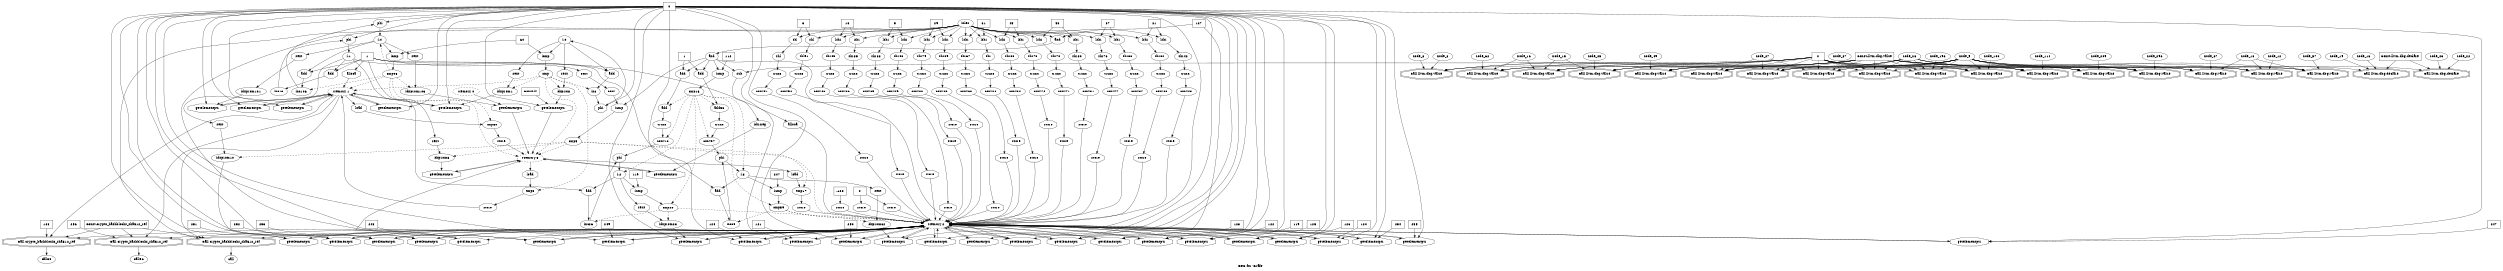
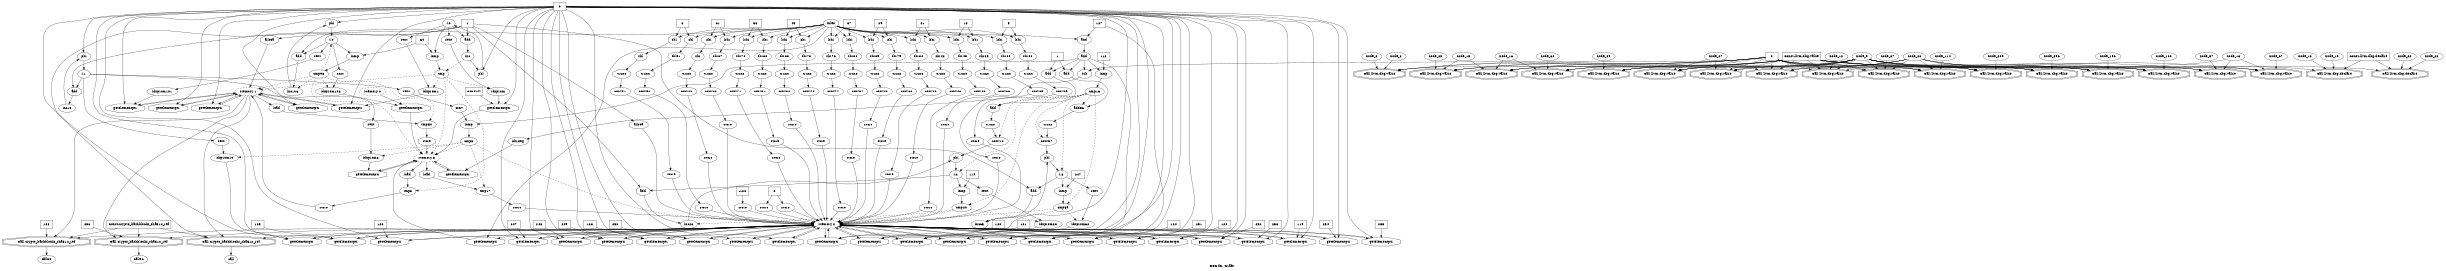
edge "cmp" -> "inc": reversed
